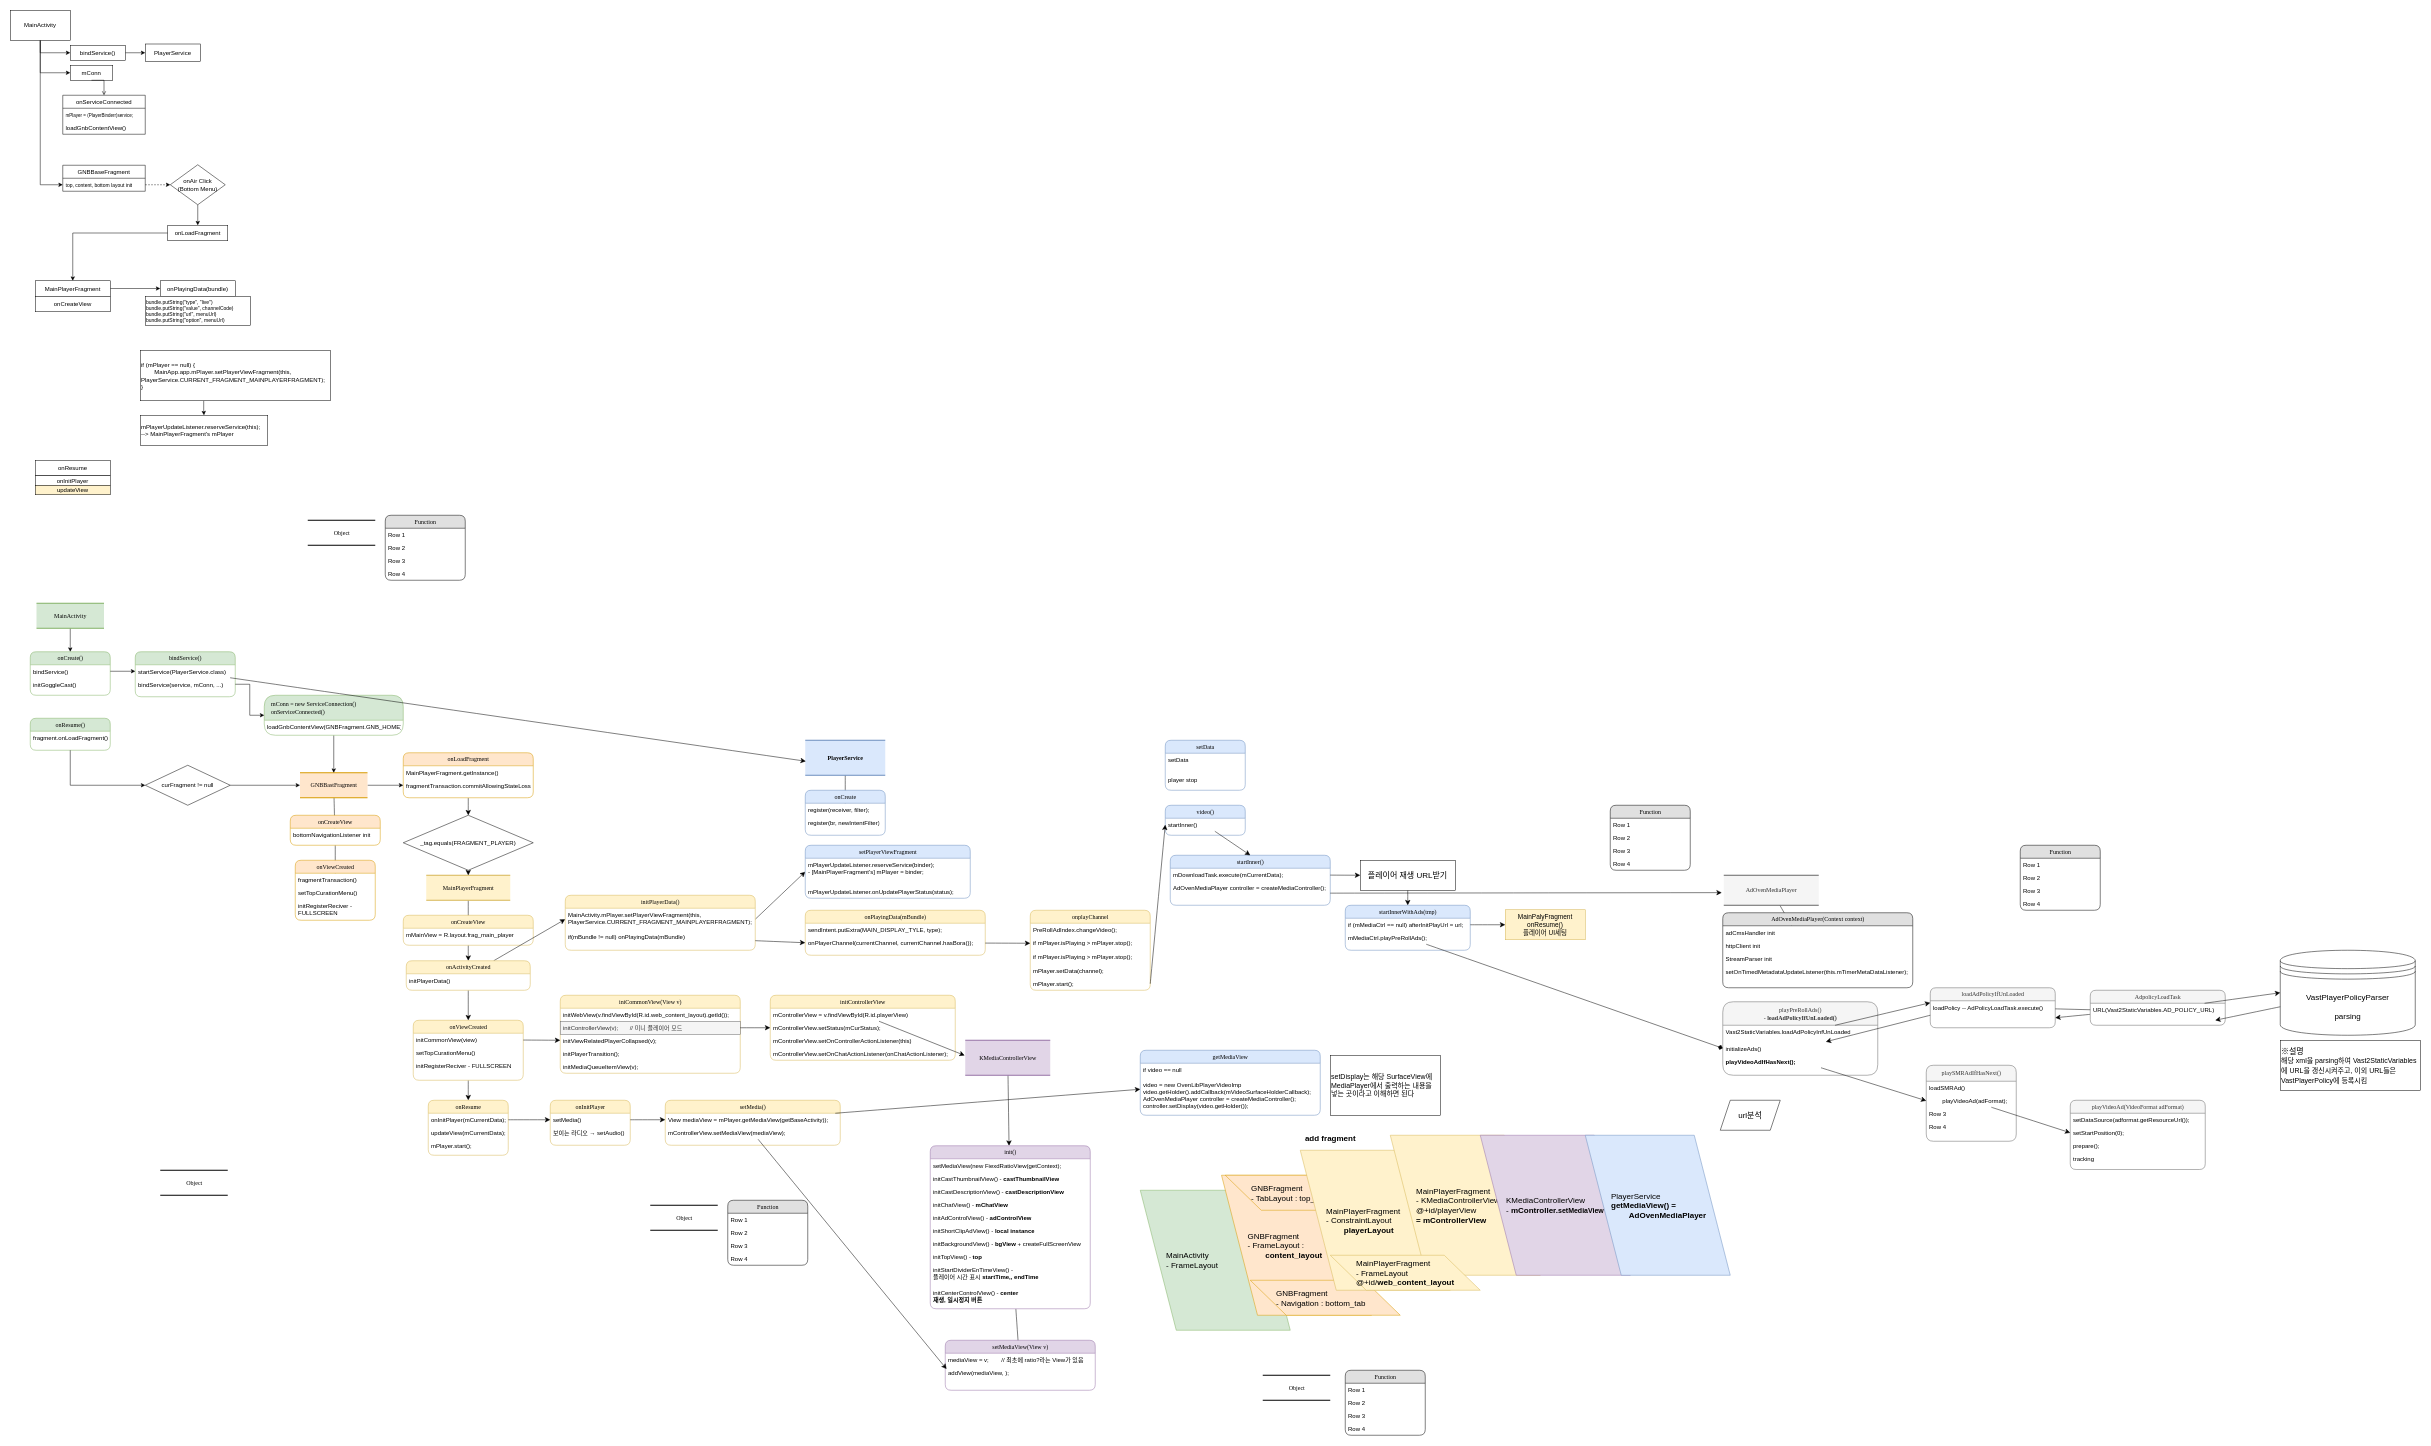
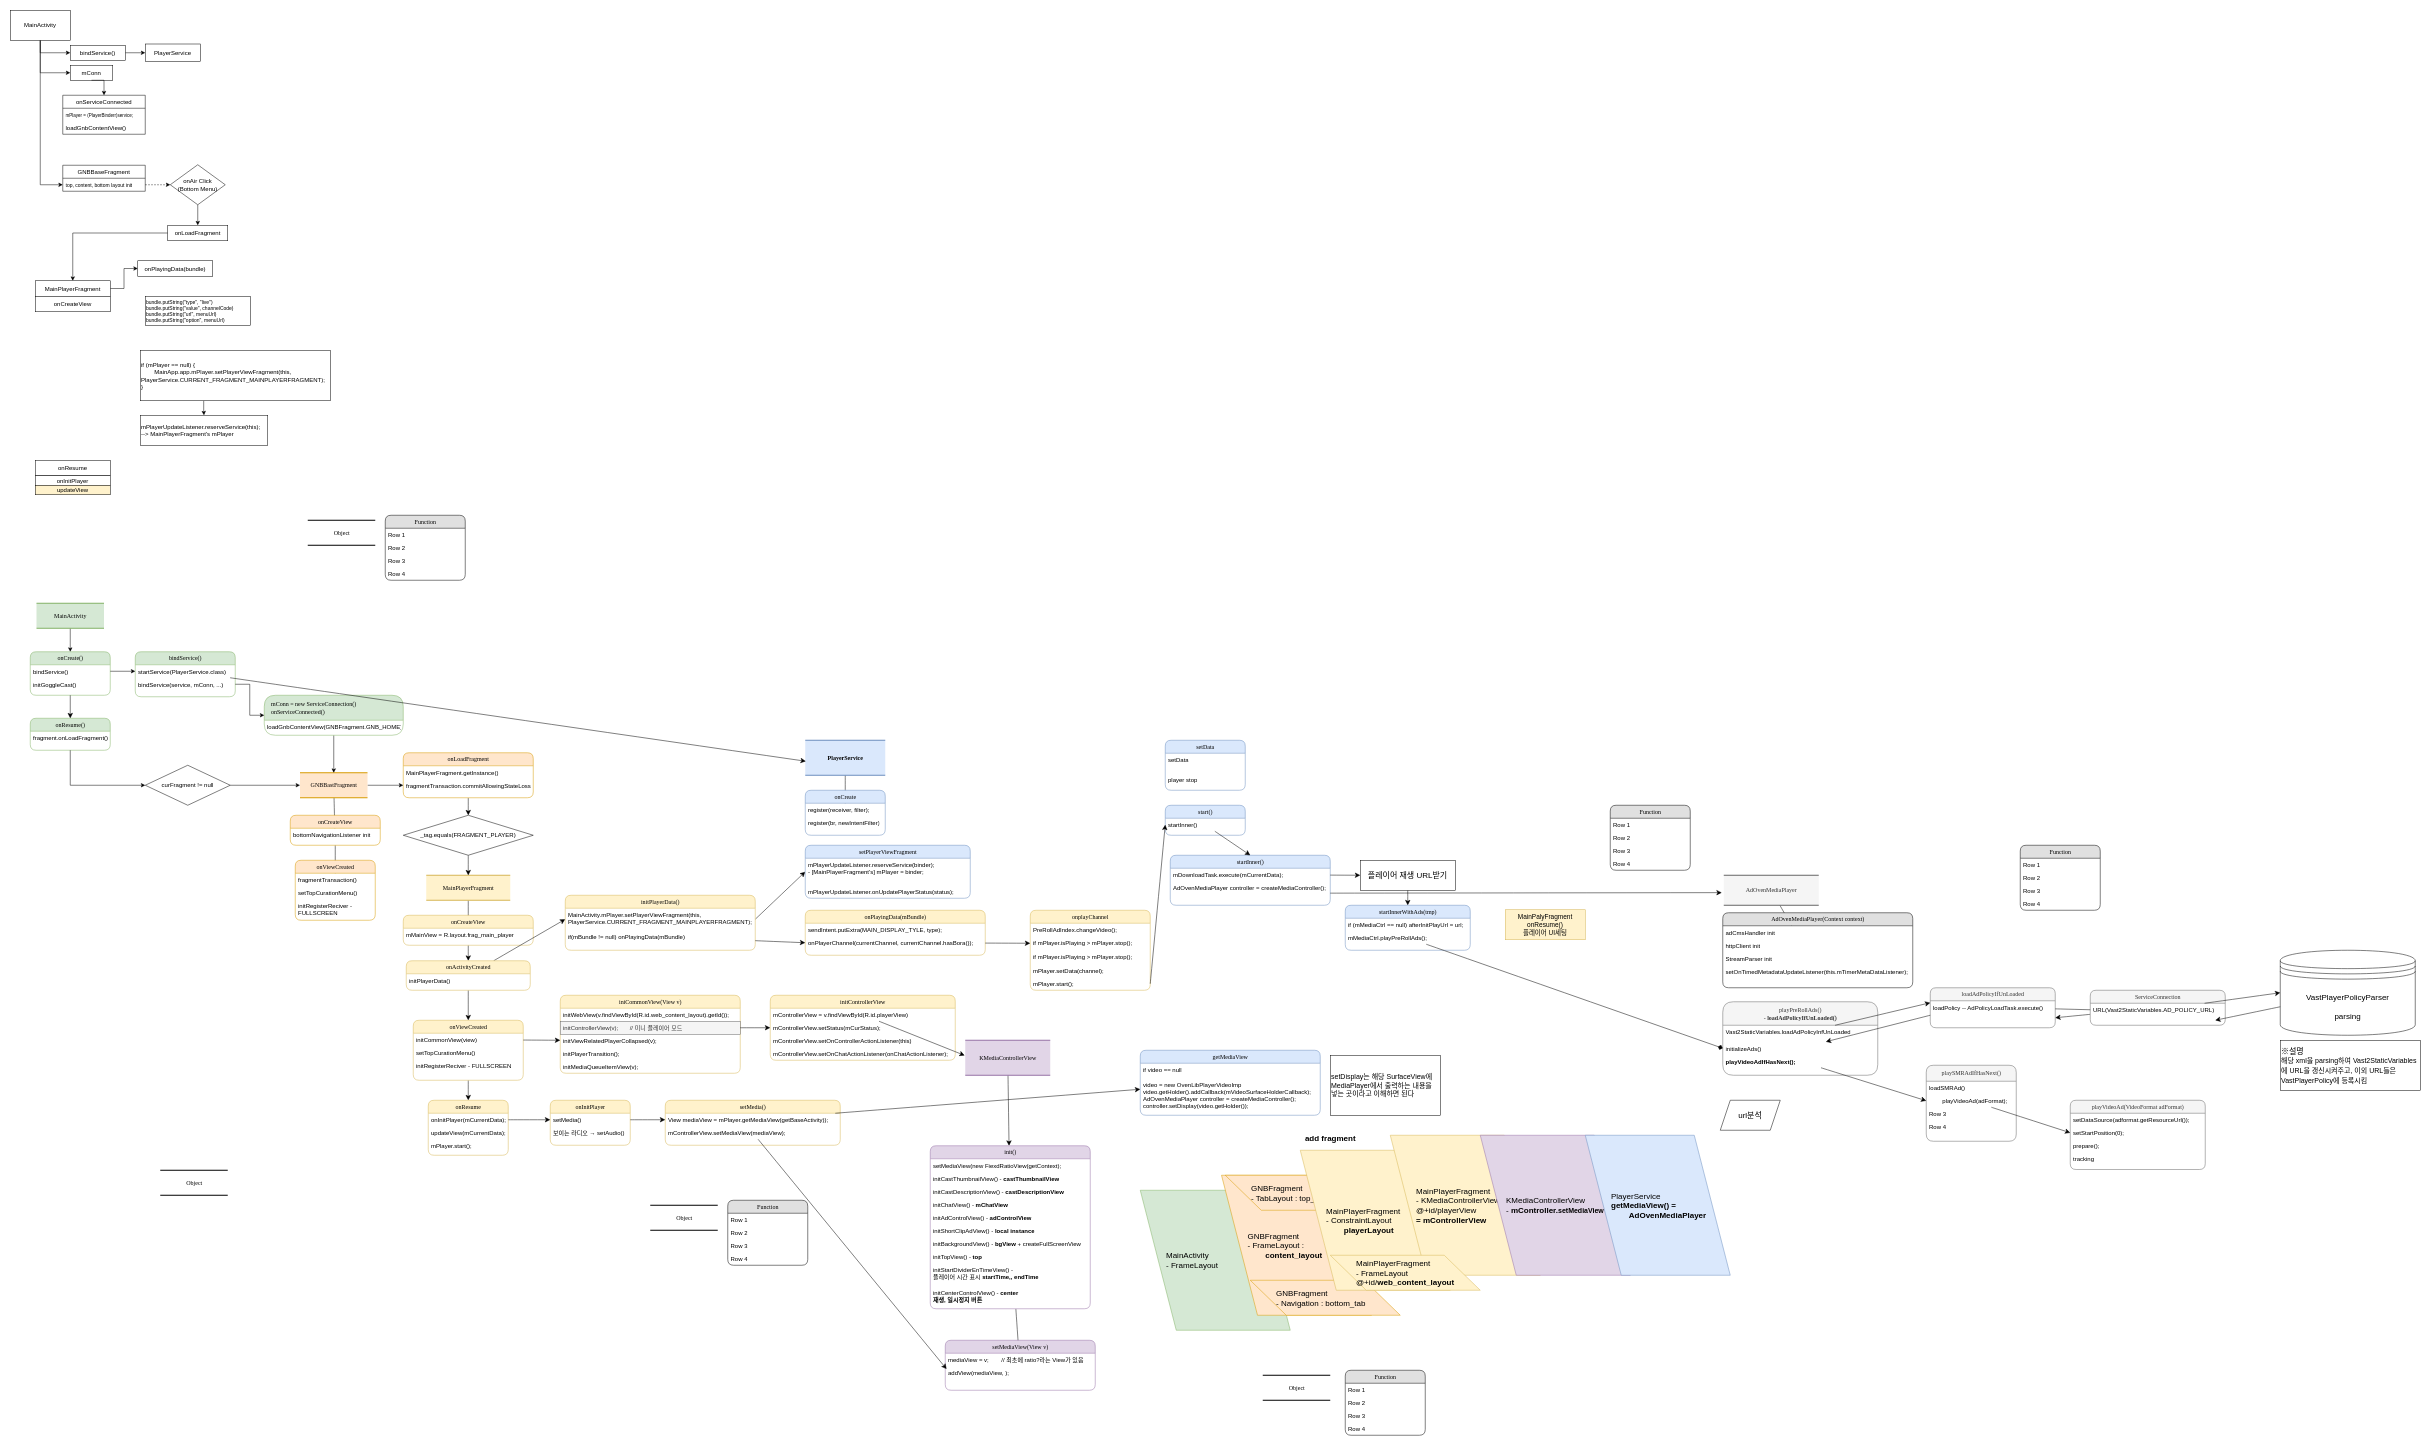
edge "mConn" -> "onServiceConnected": arrowhead open -> classic
node "onPlayingData(bundle)": moved (198, 289) -> (175, 269)
edge "onCreate()" -> "onResume()": added
node "video()": label "video()" -> "start()"
node "_tag.equals(FRAGMENT_PLAYER)": size 130x55 -> 130x40
edge "if (mMediaCtrl == null) afterInitPlayUrl = url;" -> "MainPalyFragmentonResume() 플레이어 UI세팅": removed
node "AdpolicyLoadTask": label "AdpolicyLoadTask" -> "ServiceConnection"
